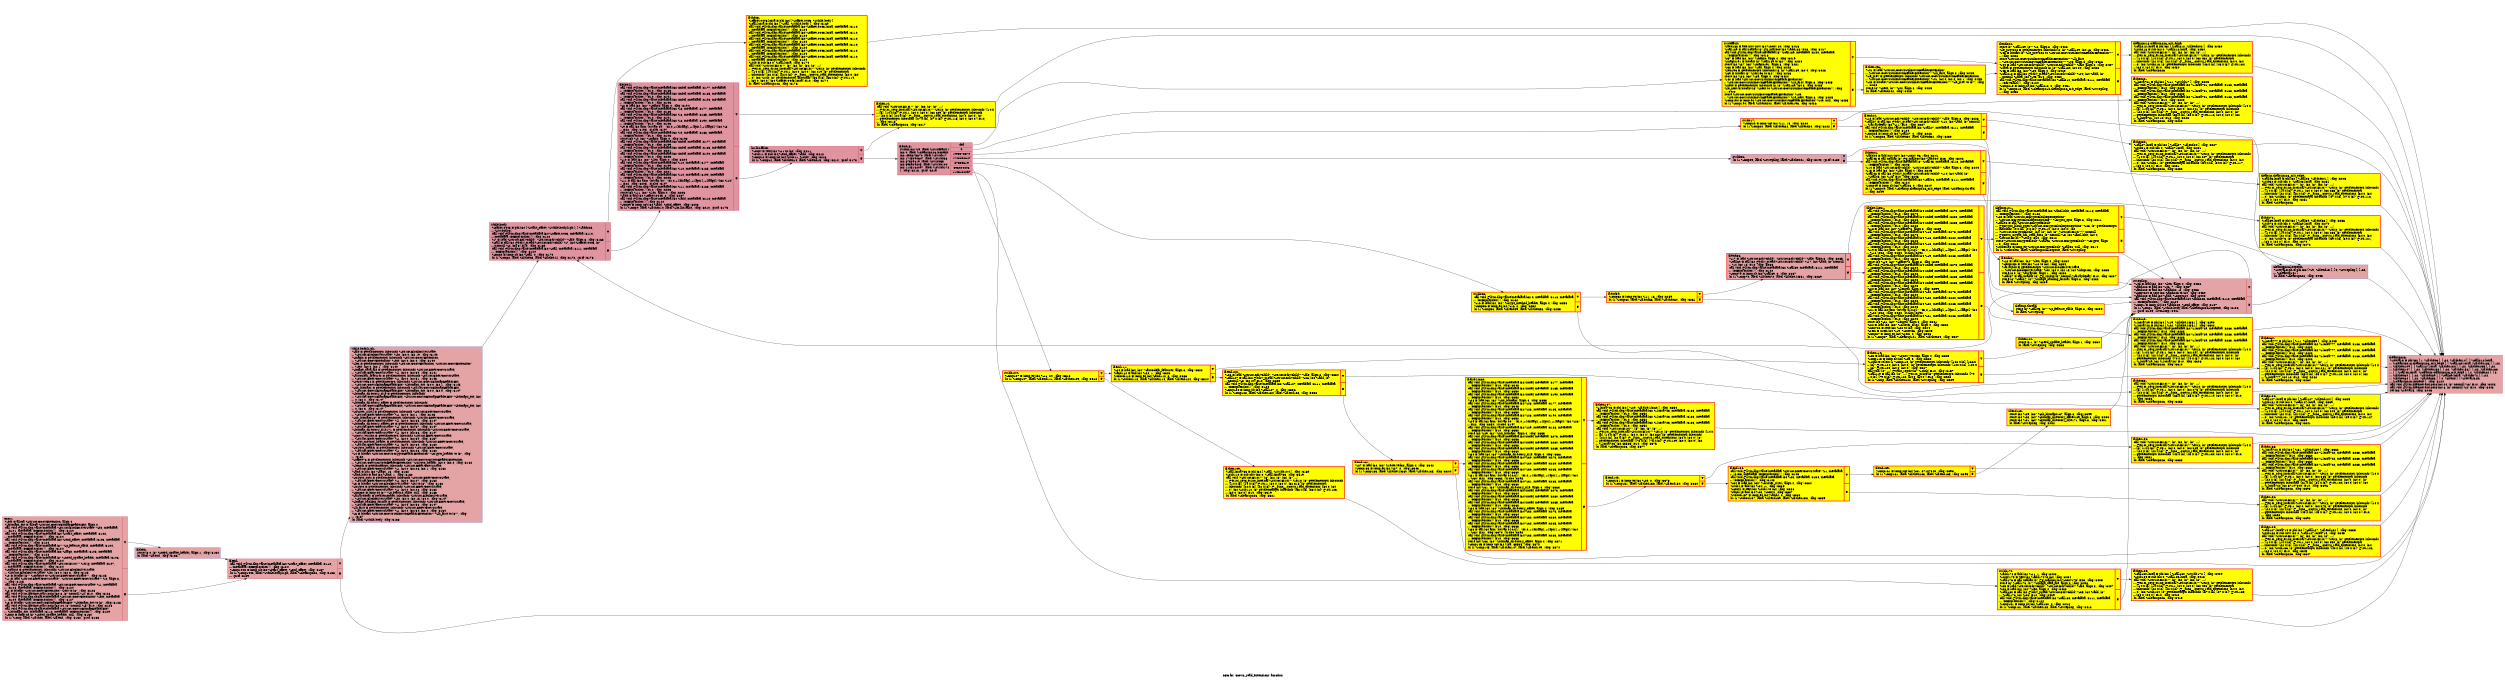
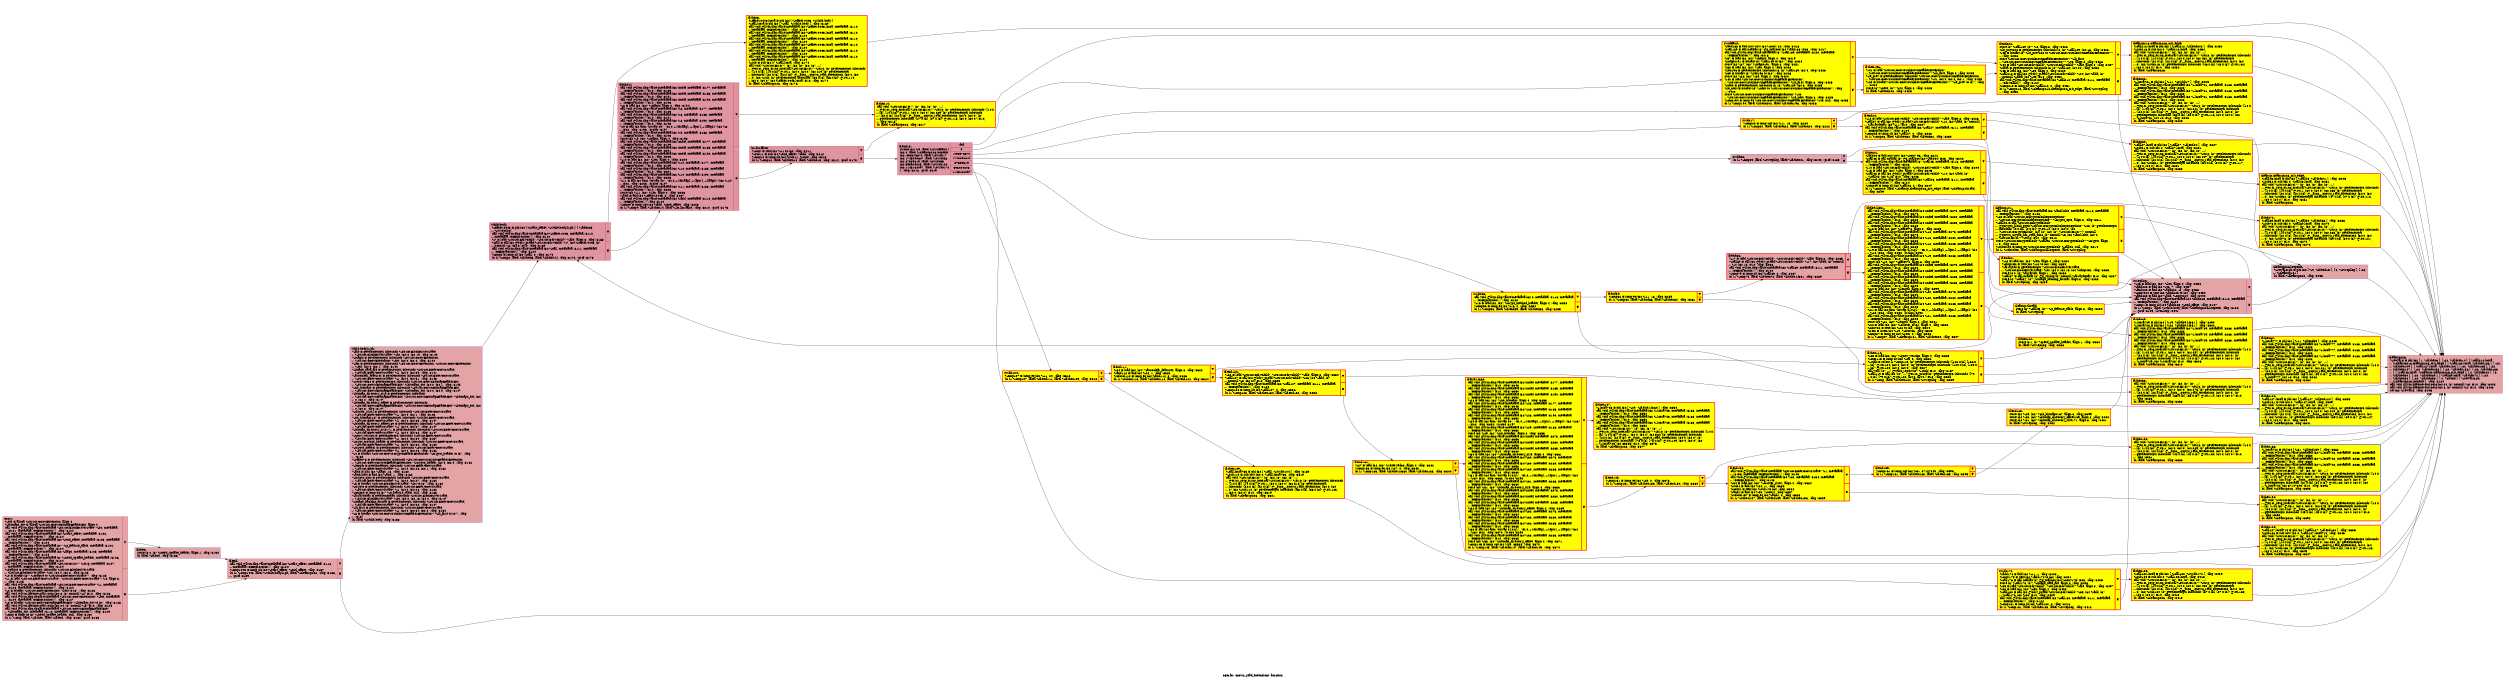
node "if.then163:": color red -> #3d50c3ff
